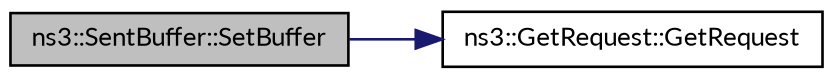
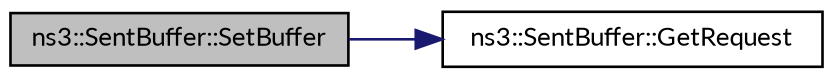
node "ns3::GetRequest::GetRequest": label "ns3::GetRequest::GetRequest" -> "ns3::SentBuffer::GetRequest"
